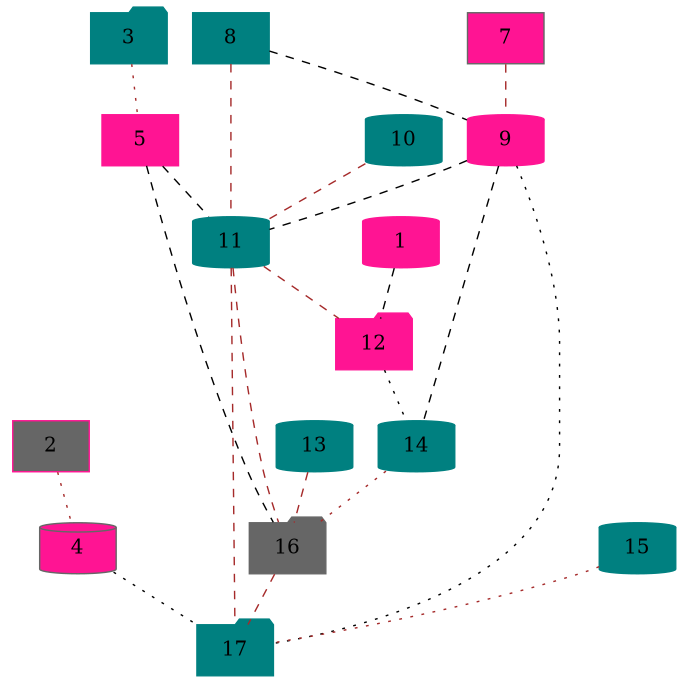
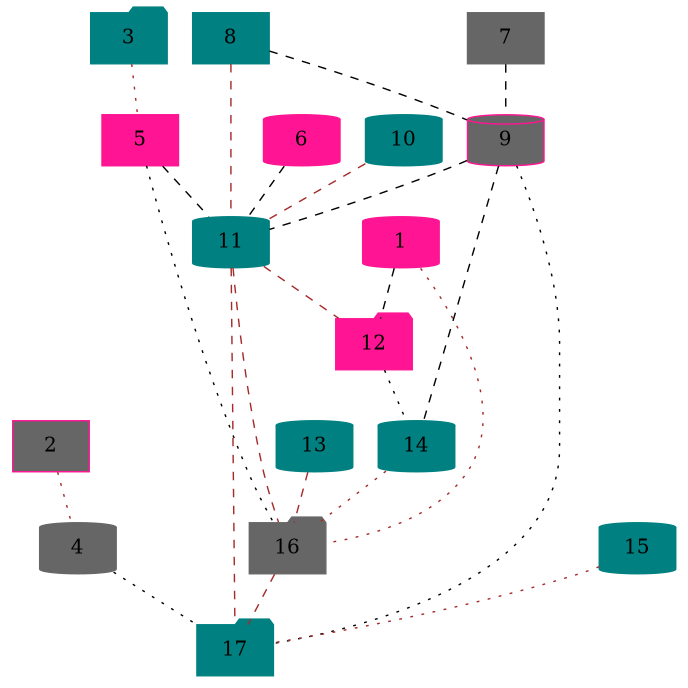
node "7": fillcolor deeppink -> gray40
edge "7" -- "9": color brown -> black
node "6": added
node "9": fillcolor deeppink -> gray40
edge "5" -- "16": style dashed -> dotted
edge "1" -- "16": added
node "4": fillcolor deeppink -> gray40
